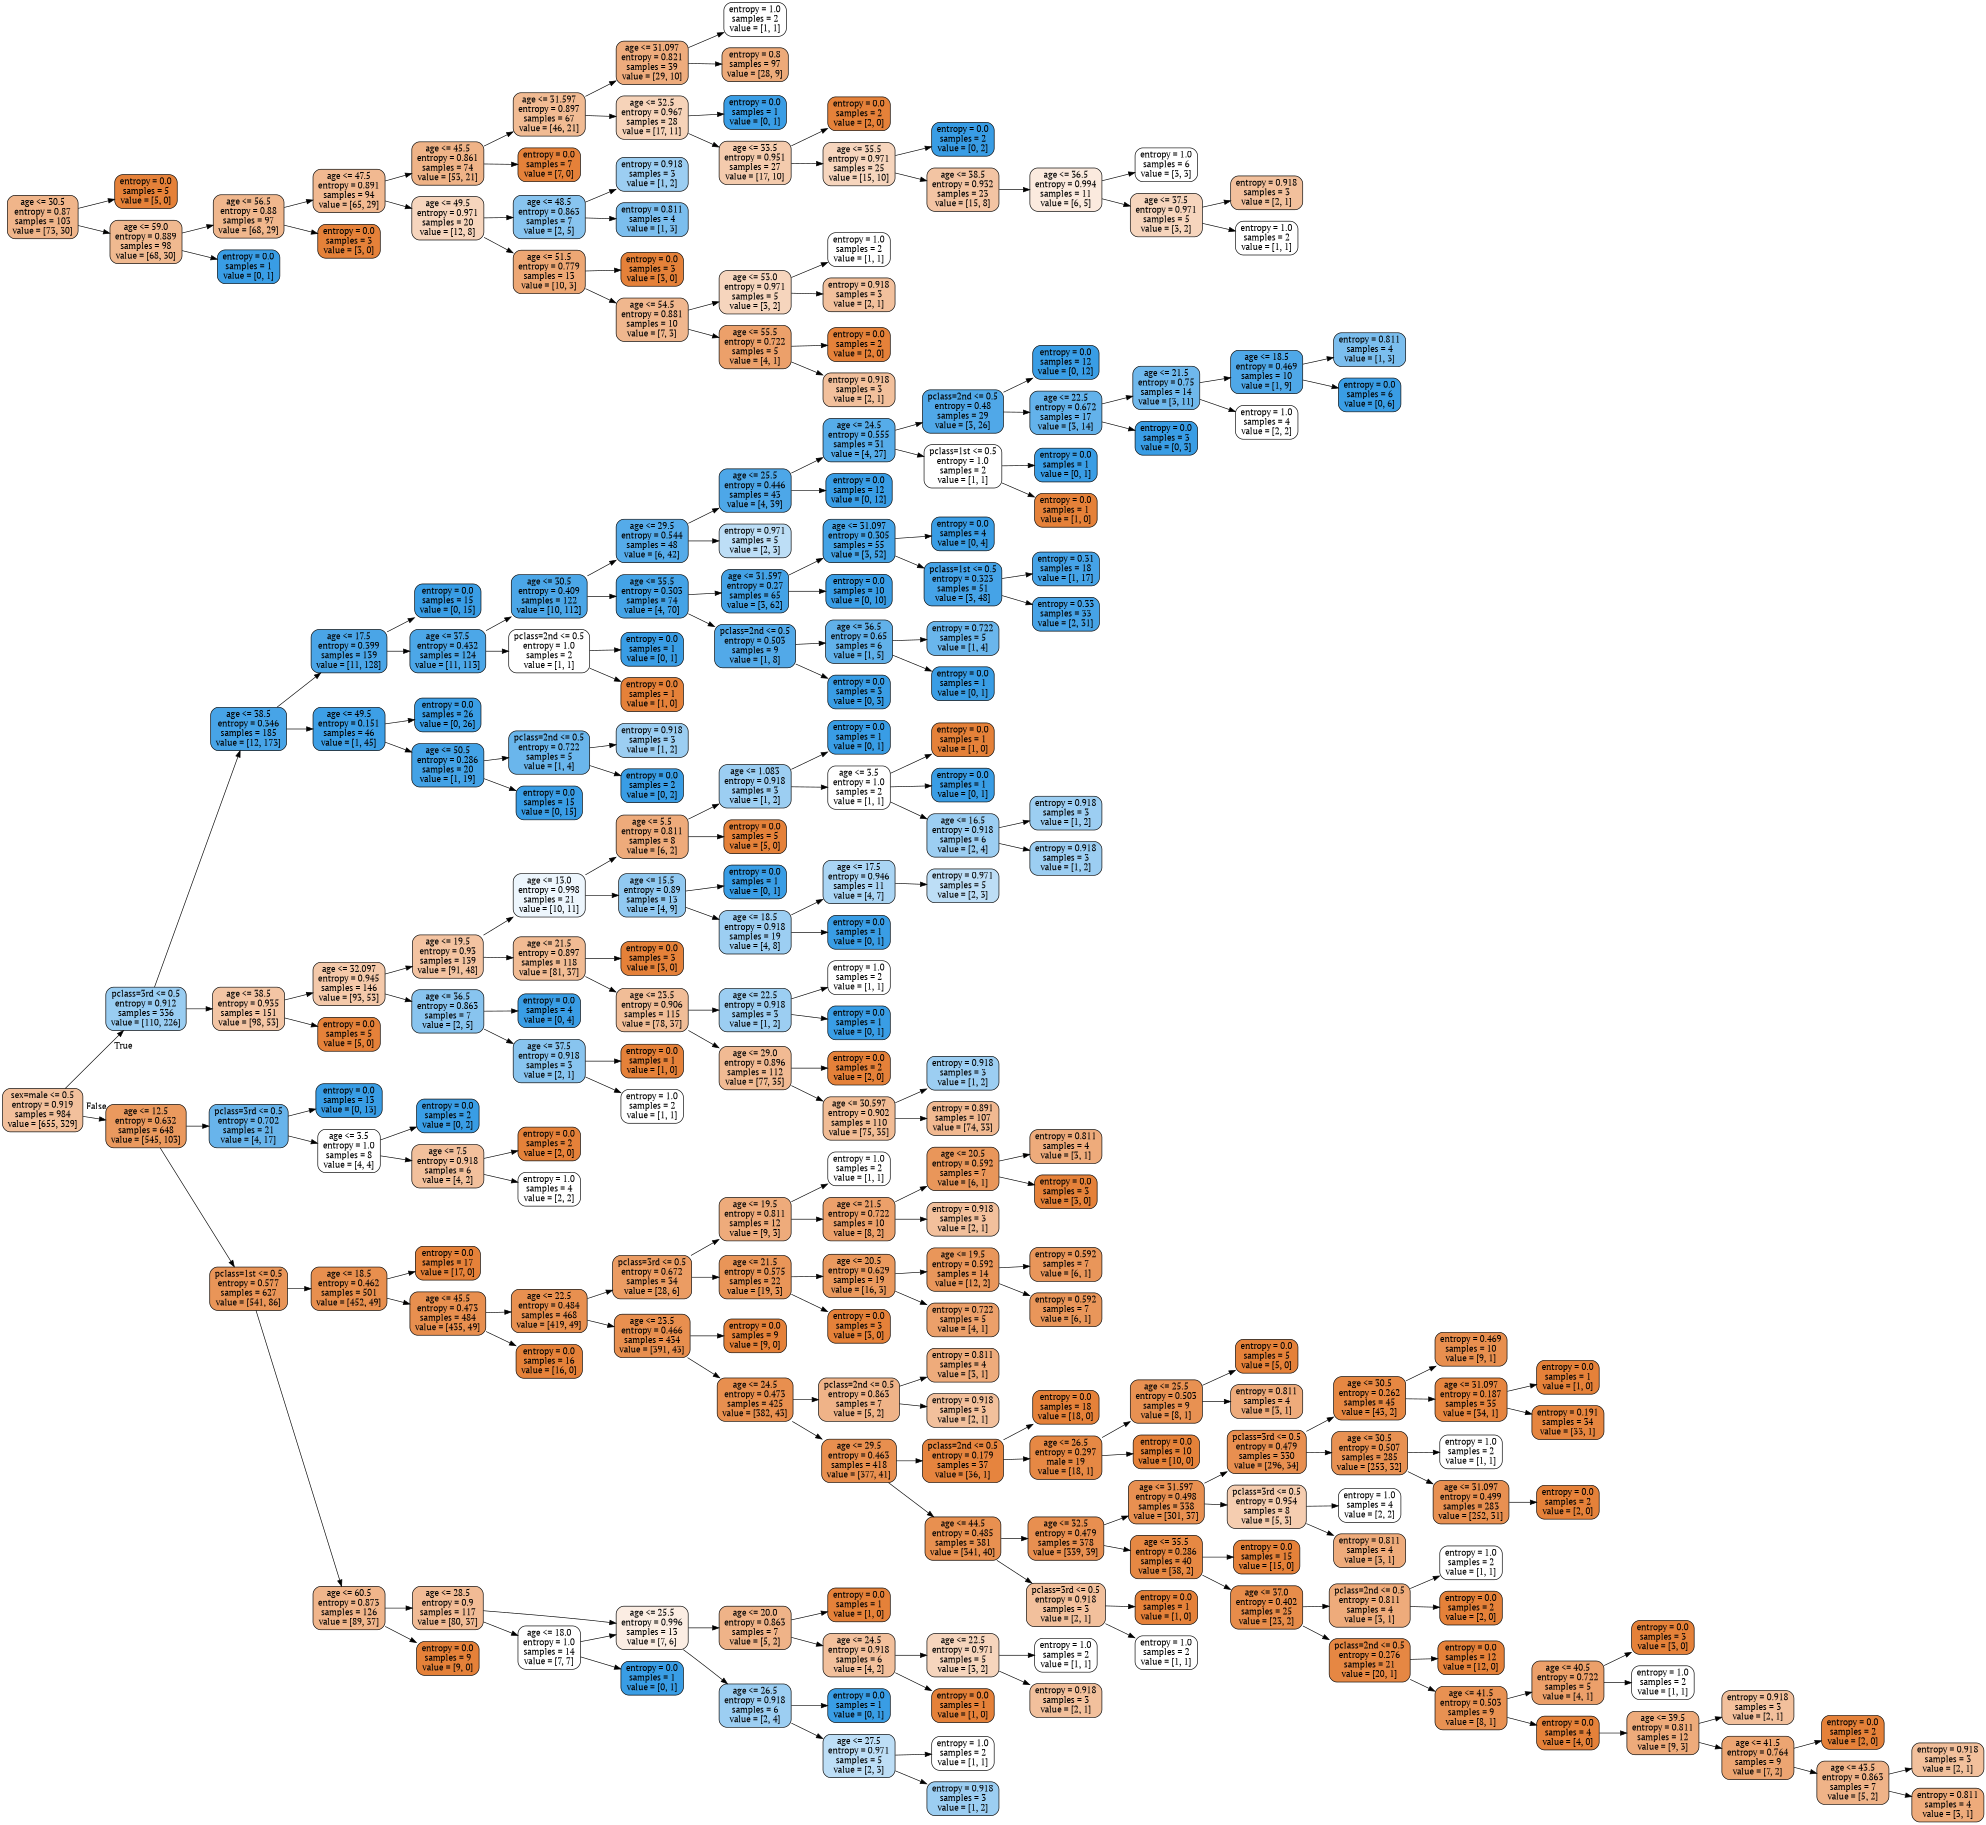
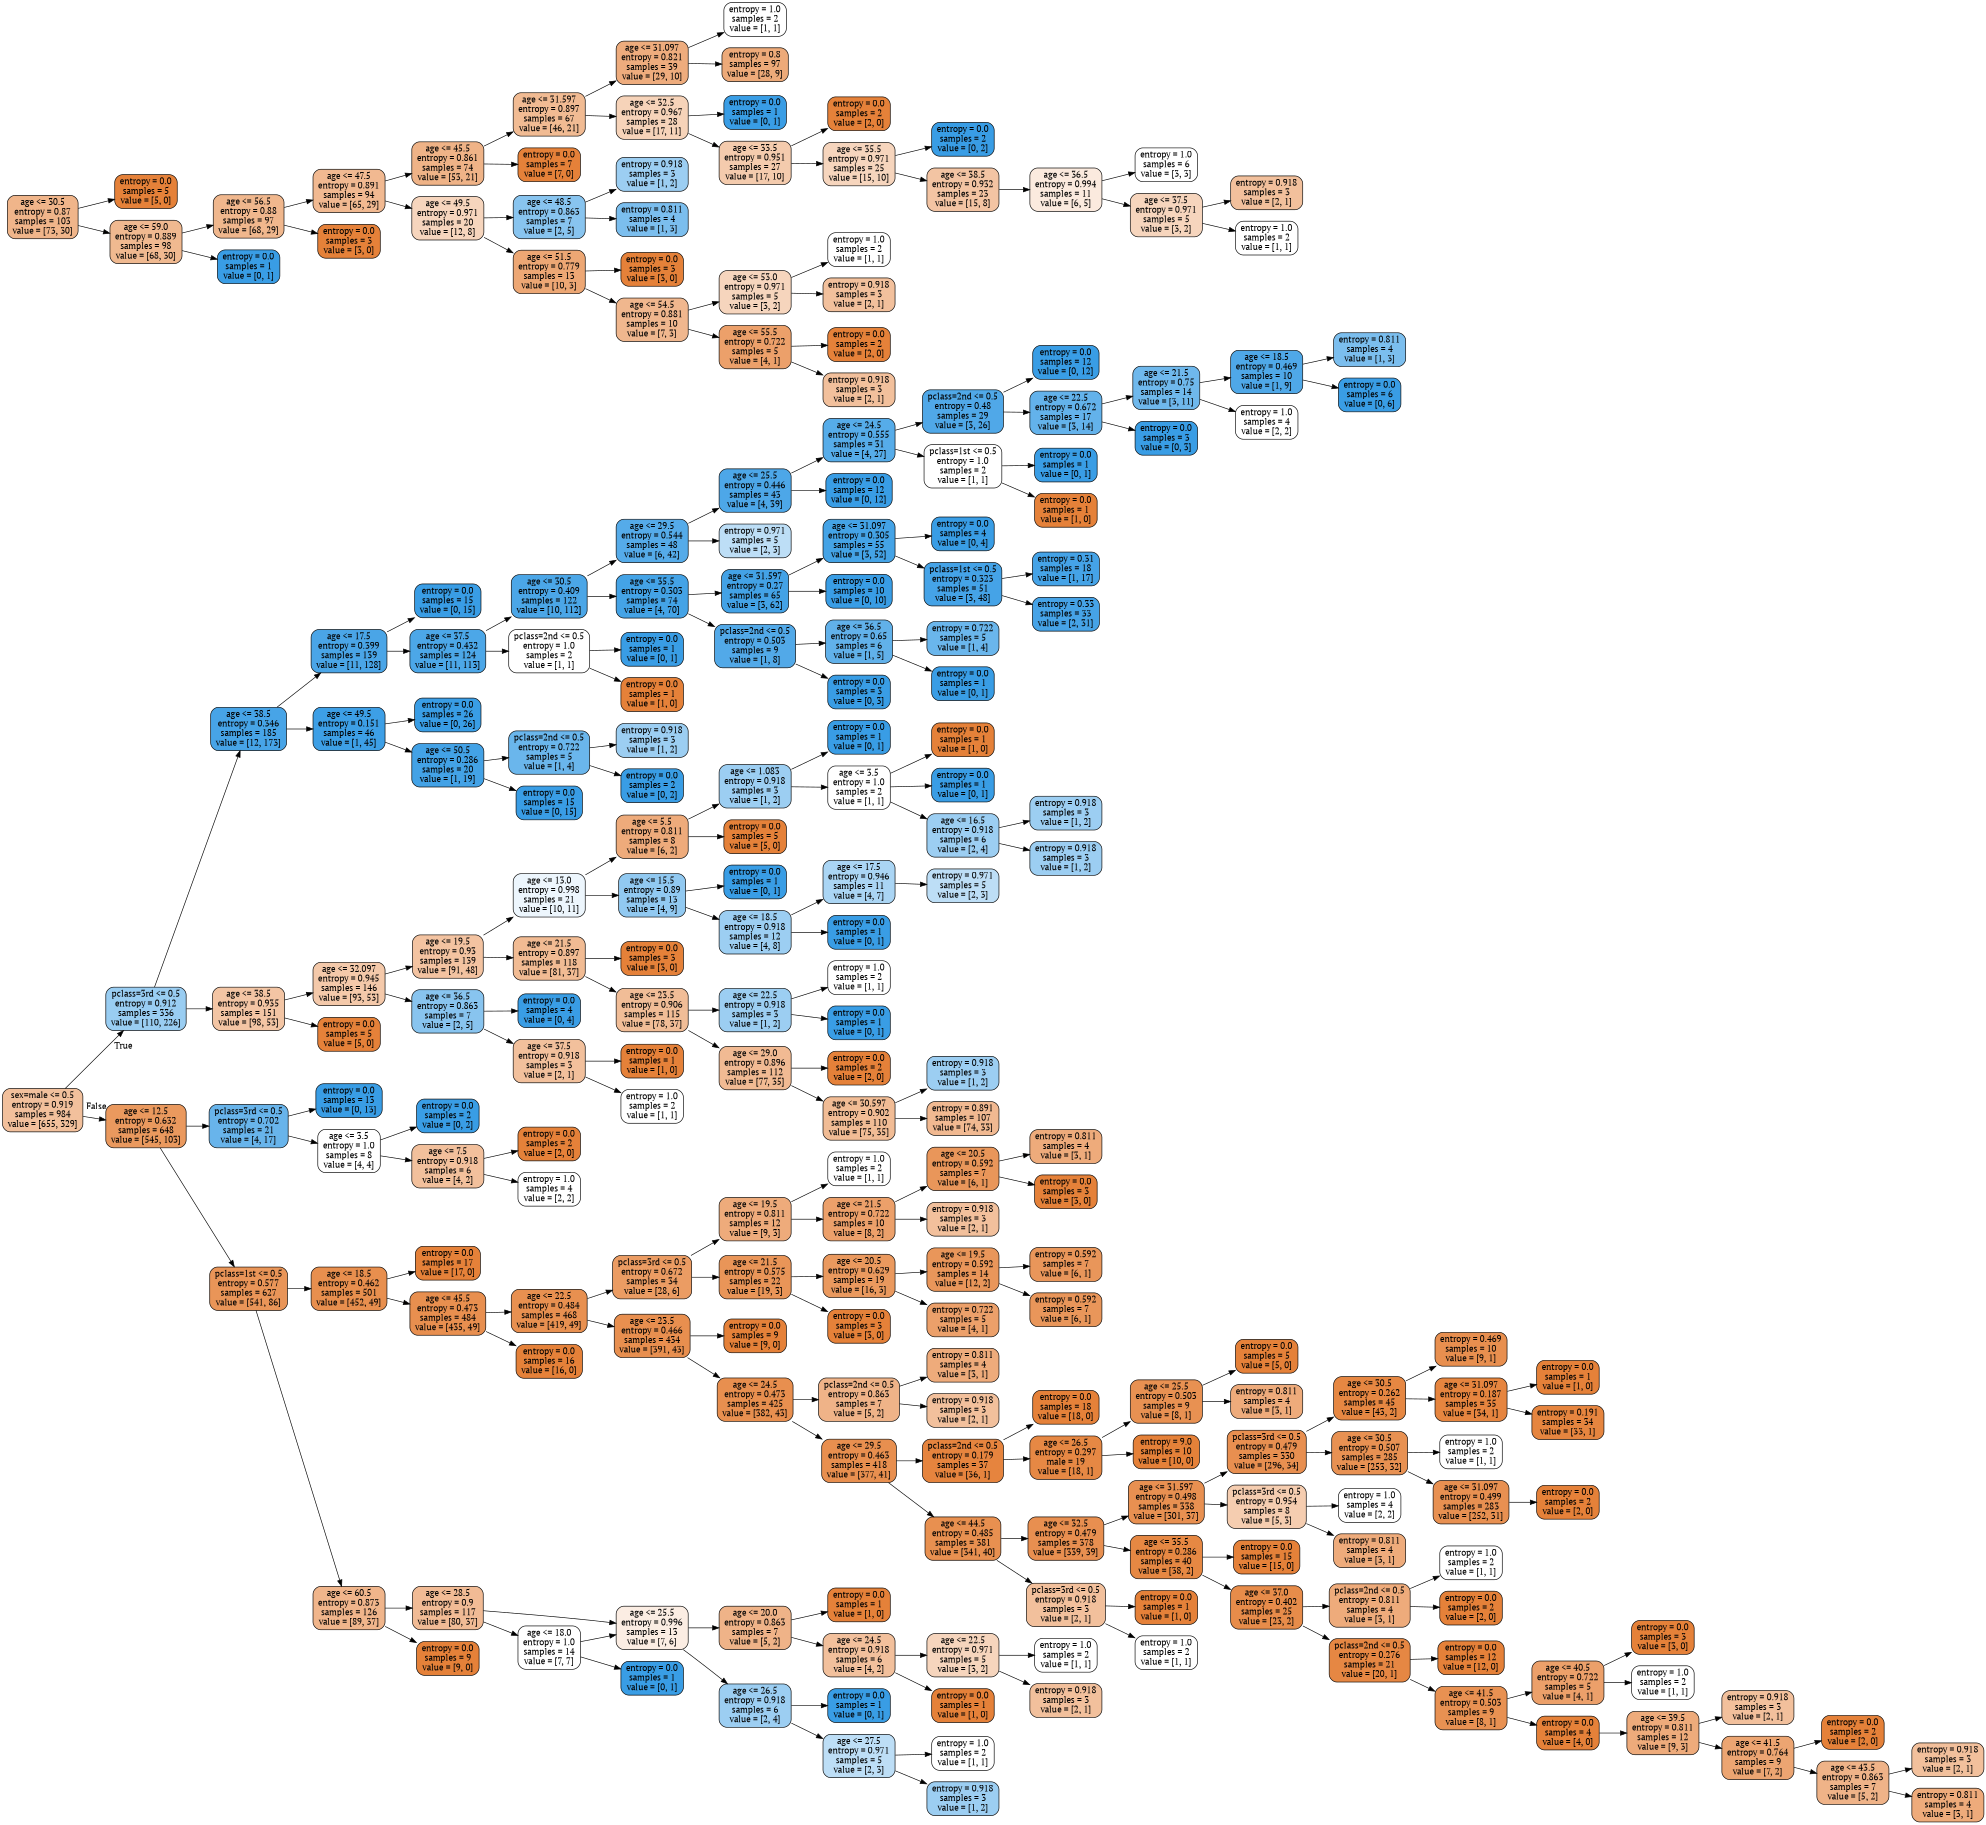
node "age <= 18.5 entropy = 0.918 samples = 19 value = [4, 8]": label "age <= 18.5 entropy = 0.918 samples = 19 value = [4, 8]" -> "age <= 18.5 entropy = 0.918 samples = 12 value = [4, 8]"
node "age <= 37.5 entropy = 0.918 samples = 3 value = [2, 1]": fillcolor #88c4ef -> #f2c09c
node "entropy = 0.0 samples = 10 value = [10, 0]": label "entropy = 0.0 samples = 10 value = [10, 0]" -> "entropy = 9.0 samples = 10 value = [10, 0]"
